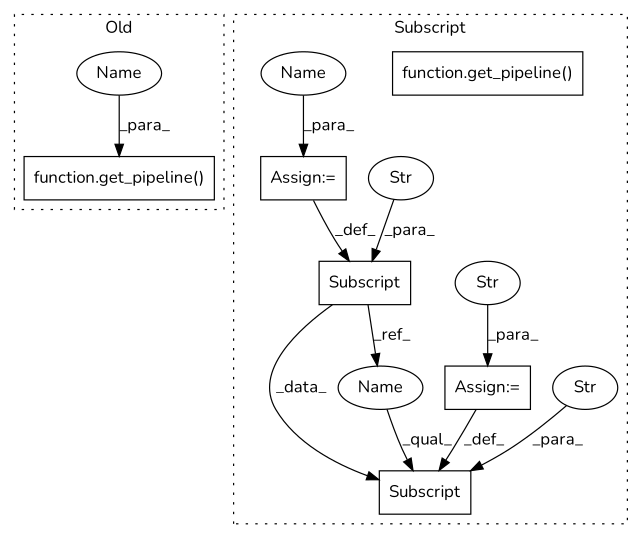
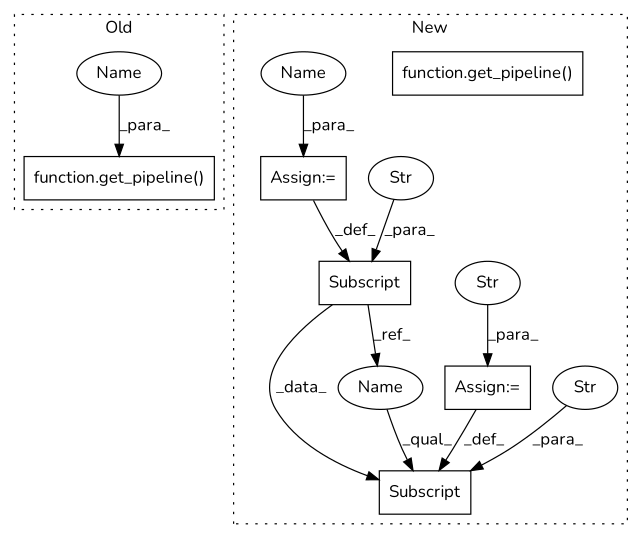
cluster "Subscript": label "Subscript" -> "New"
